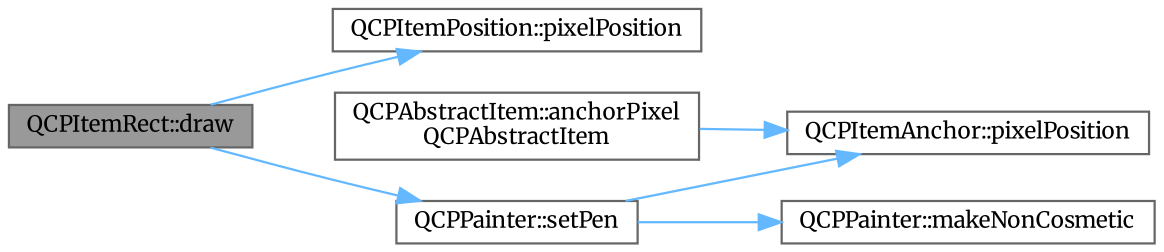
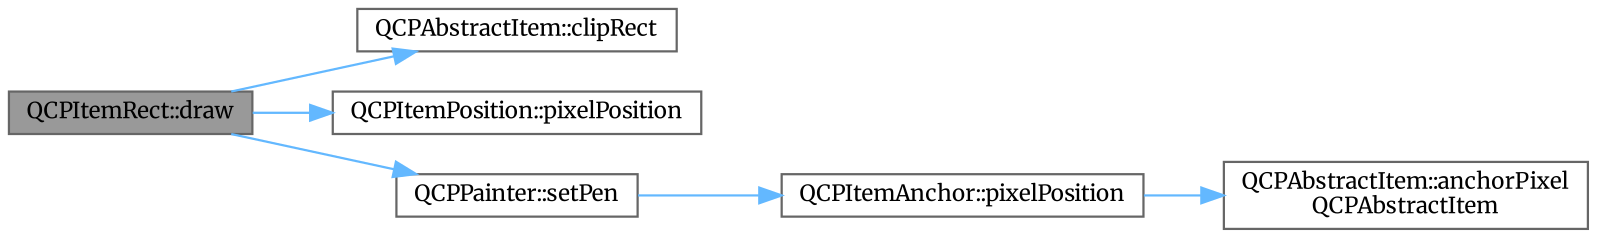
node "QCPAbstractItem::clipRect": added
edge "QCPAbstractItem::anchorPixel QCPAbstractItem" -> "QCPItemAnchor::pixelPosition": reversed
node "QCPPainter::makeNonCosmetic": removed
